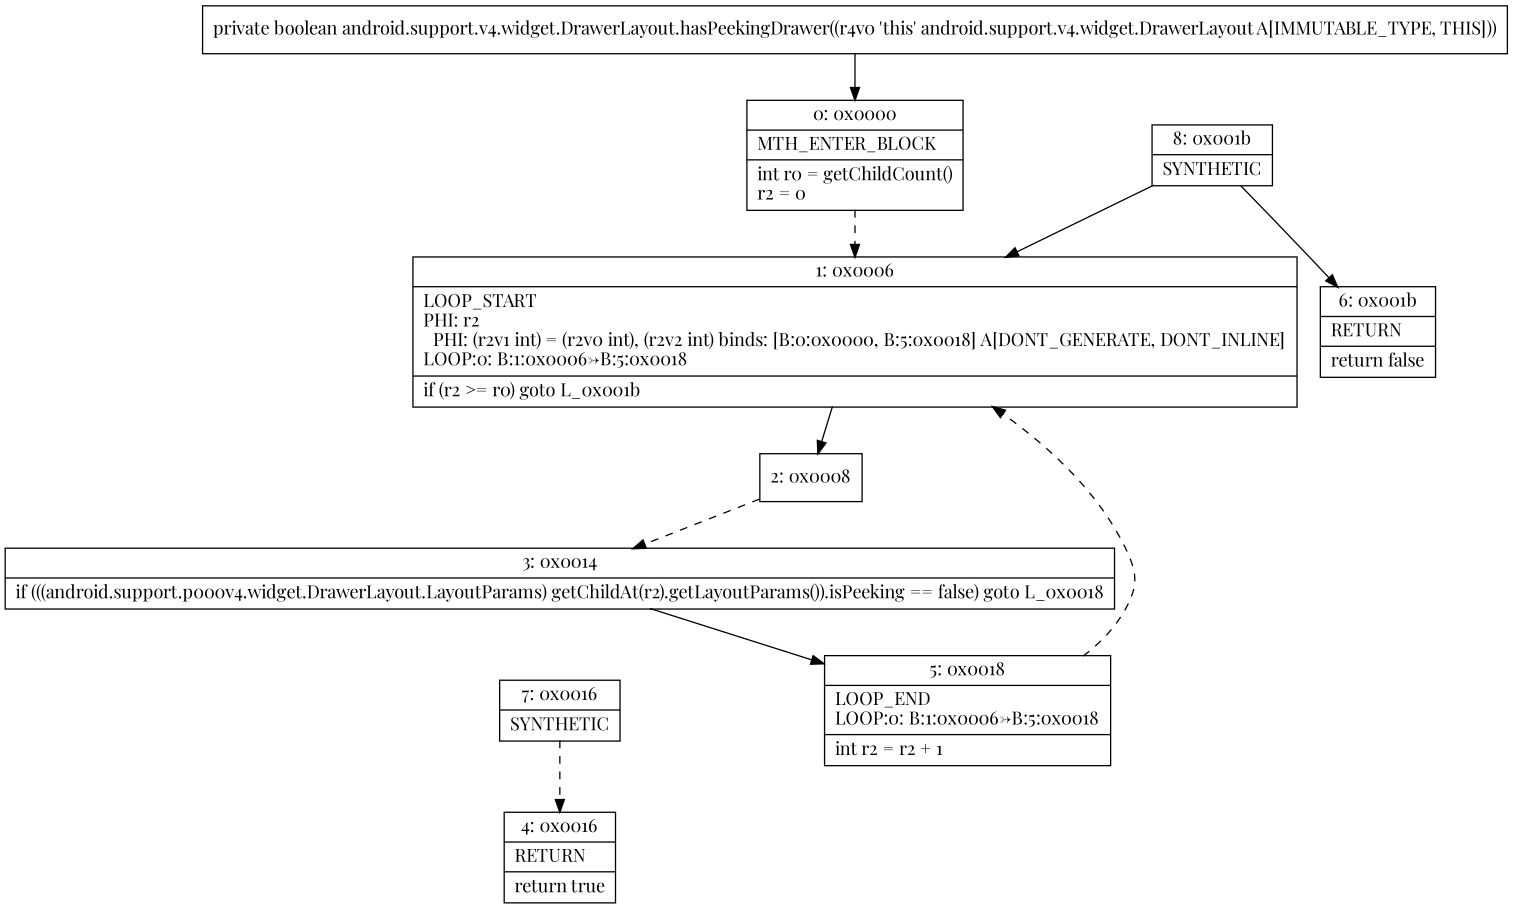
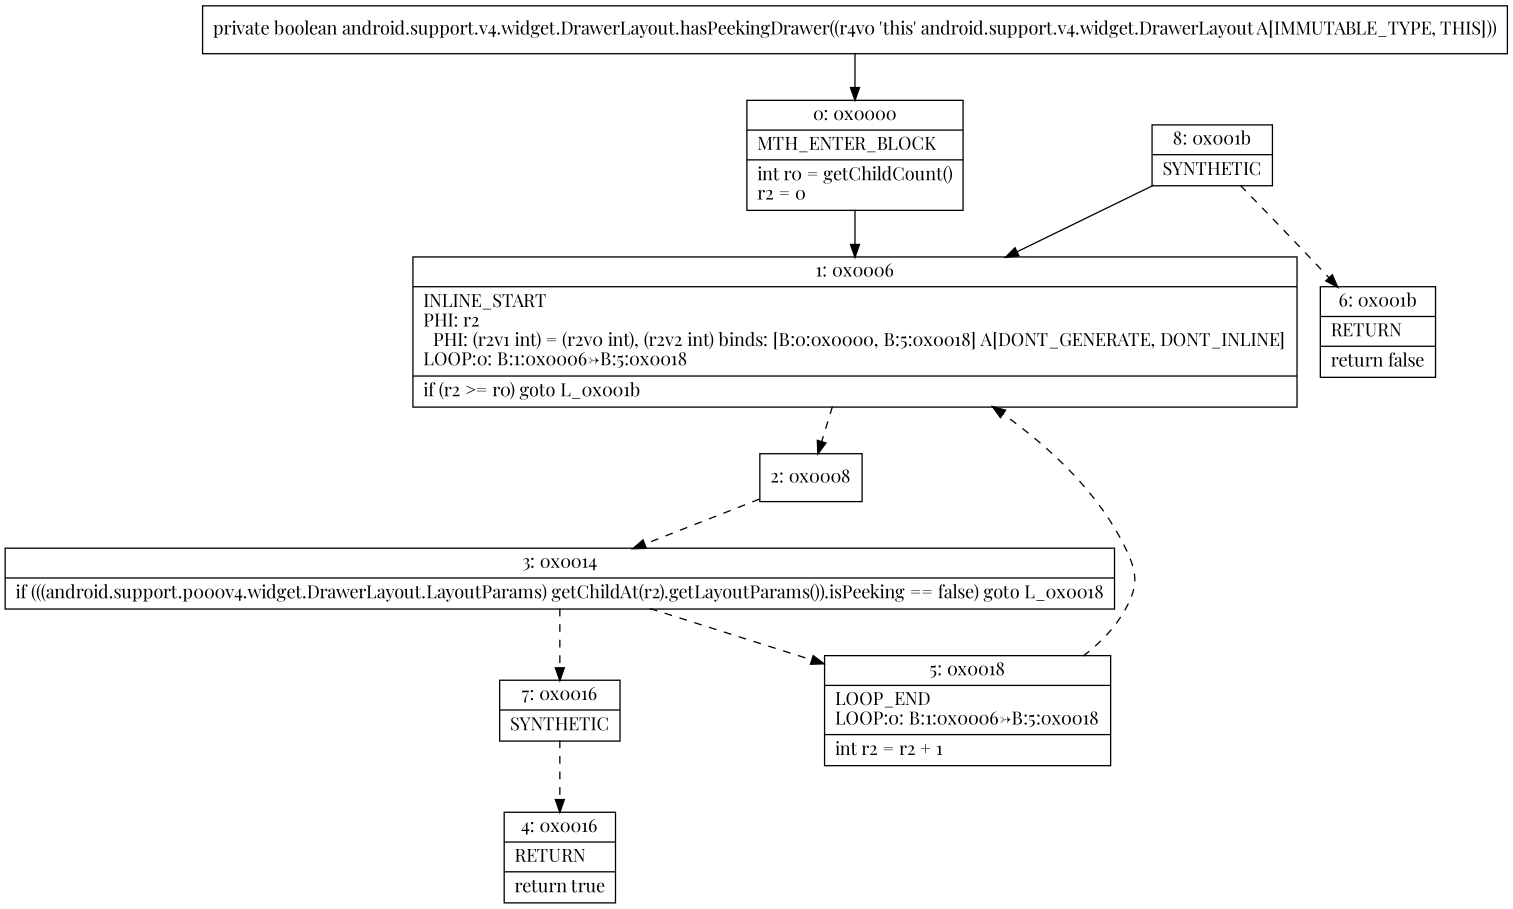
edge "0: 0x0000" -> "1: 0x0006": style dashed -> solid
edge "8: 0x001b" -> "6: 0x001b": style solid -> dashed
node "1: 0x0006": text "LOOP_START" -> "INLINE_START"
edge "1: 0x0006" -> "2: 0x0008": style solid -> dashed
edge "3: 0x0014" -> "5: 0x0018": style solid -> dashed
edge "3: 0x0014" -> "7: 0x0016": added
